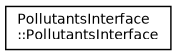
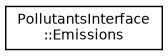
node "PollutantsInterface ::PollutantsInterface": label "PollutantsInterface ::PollutantsInterface" -> "PollutantsInterface ::Emissions"
